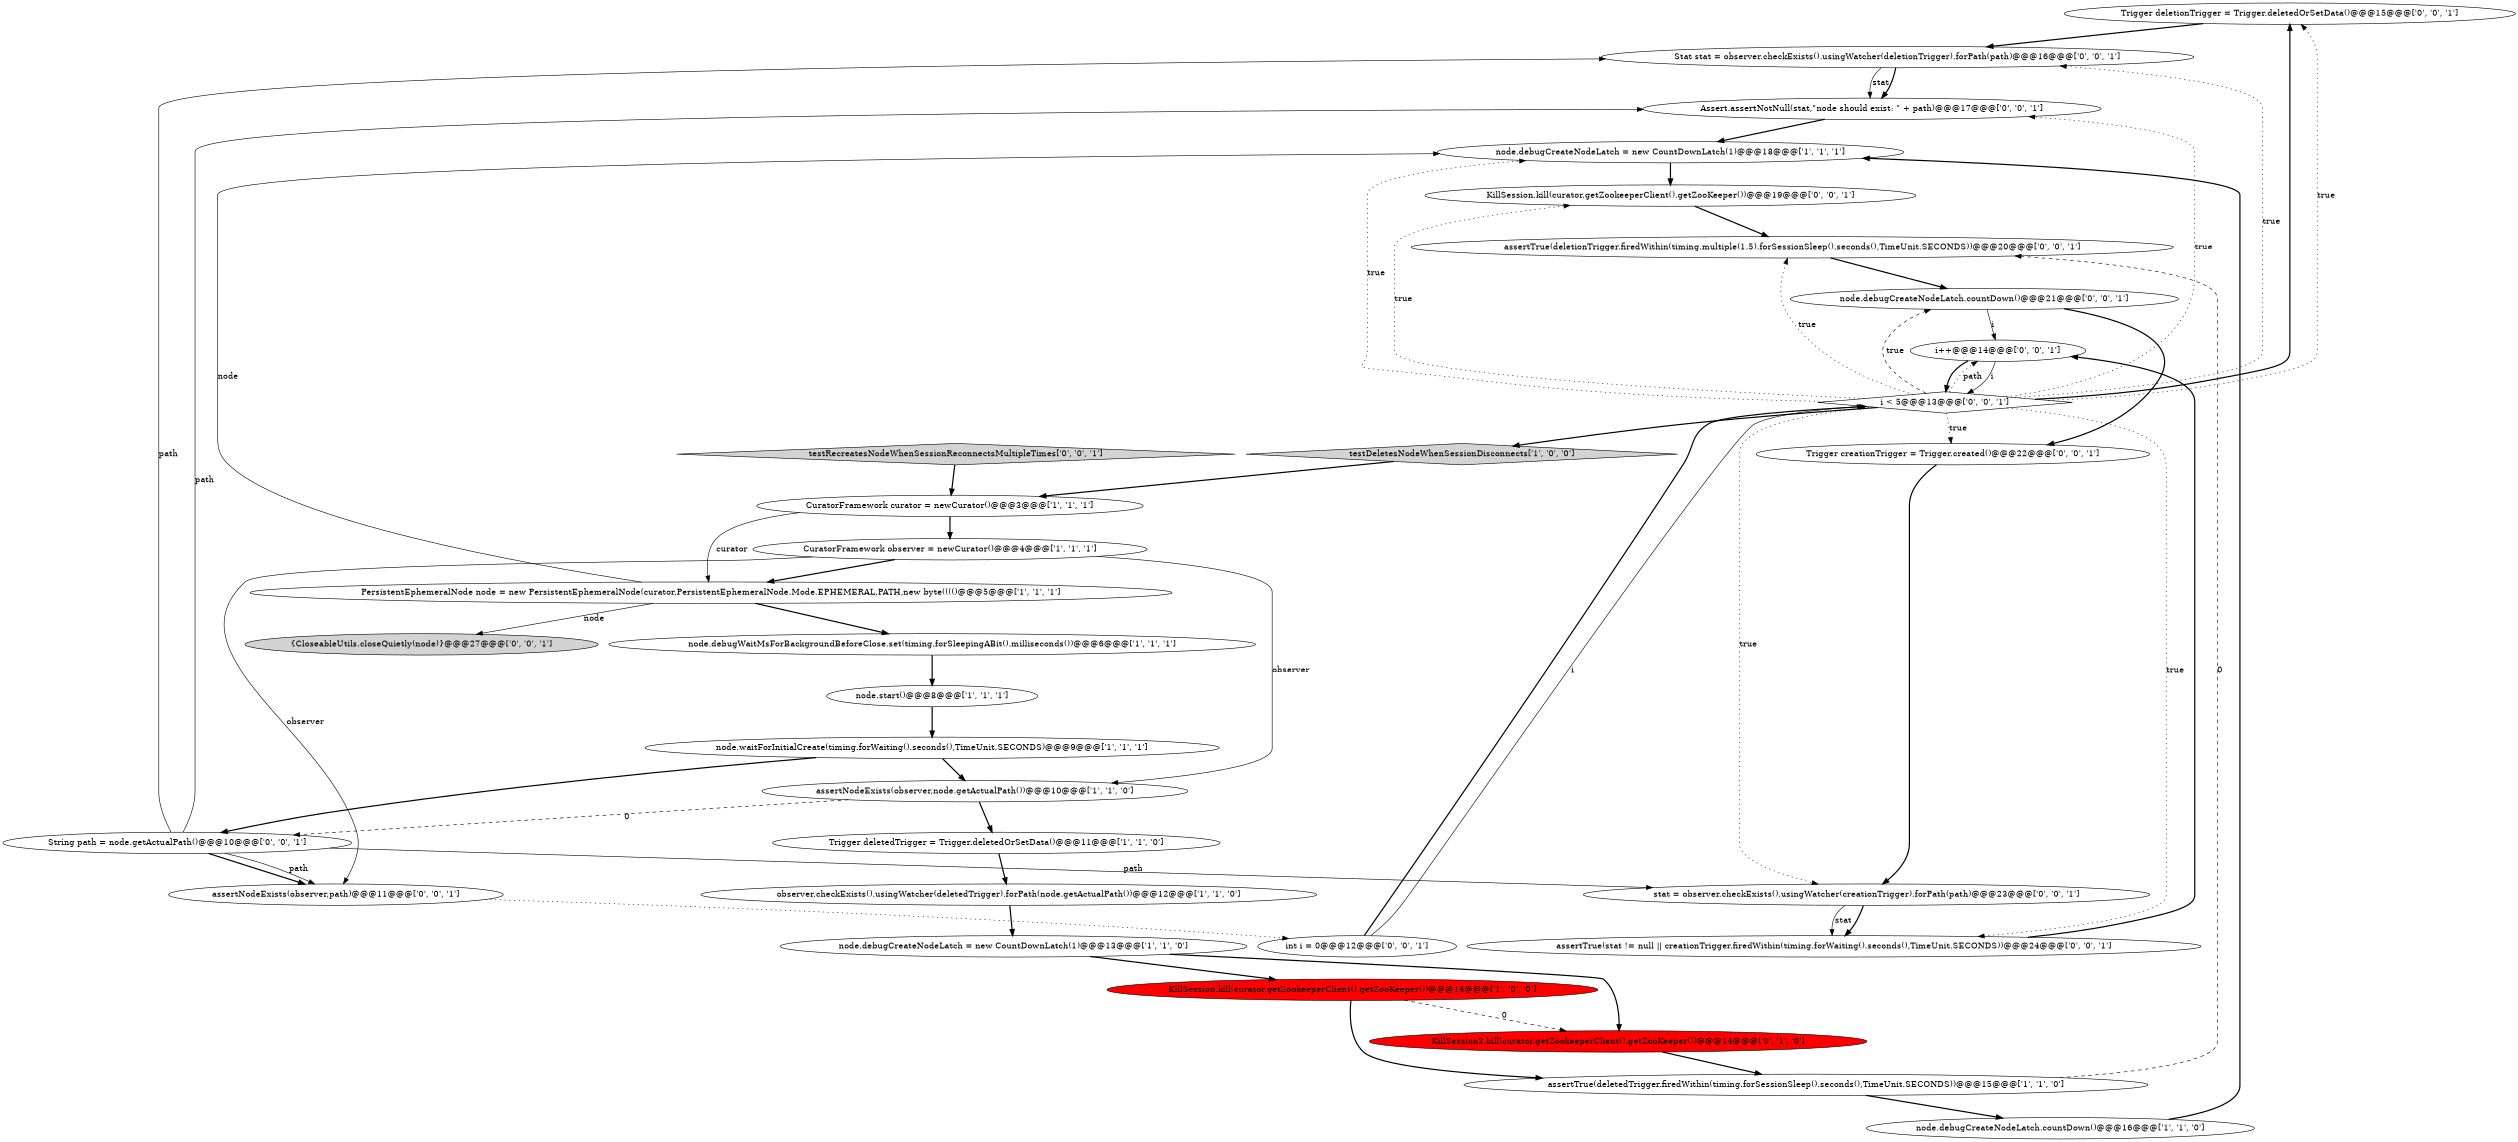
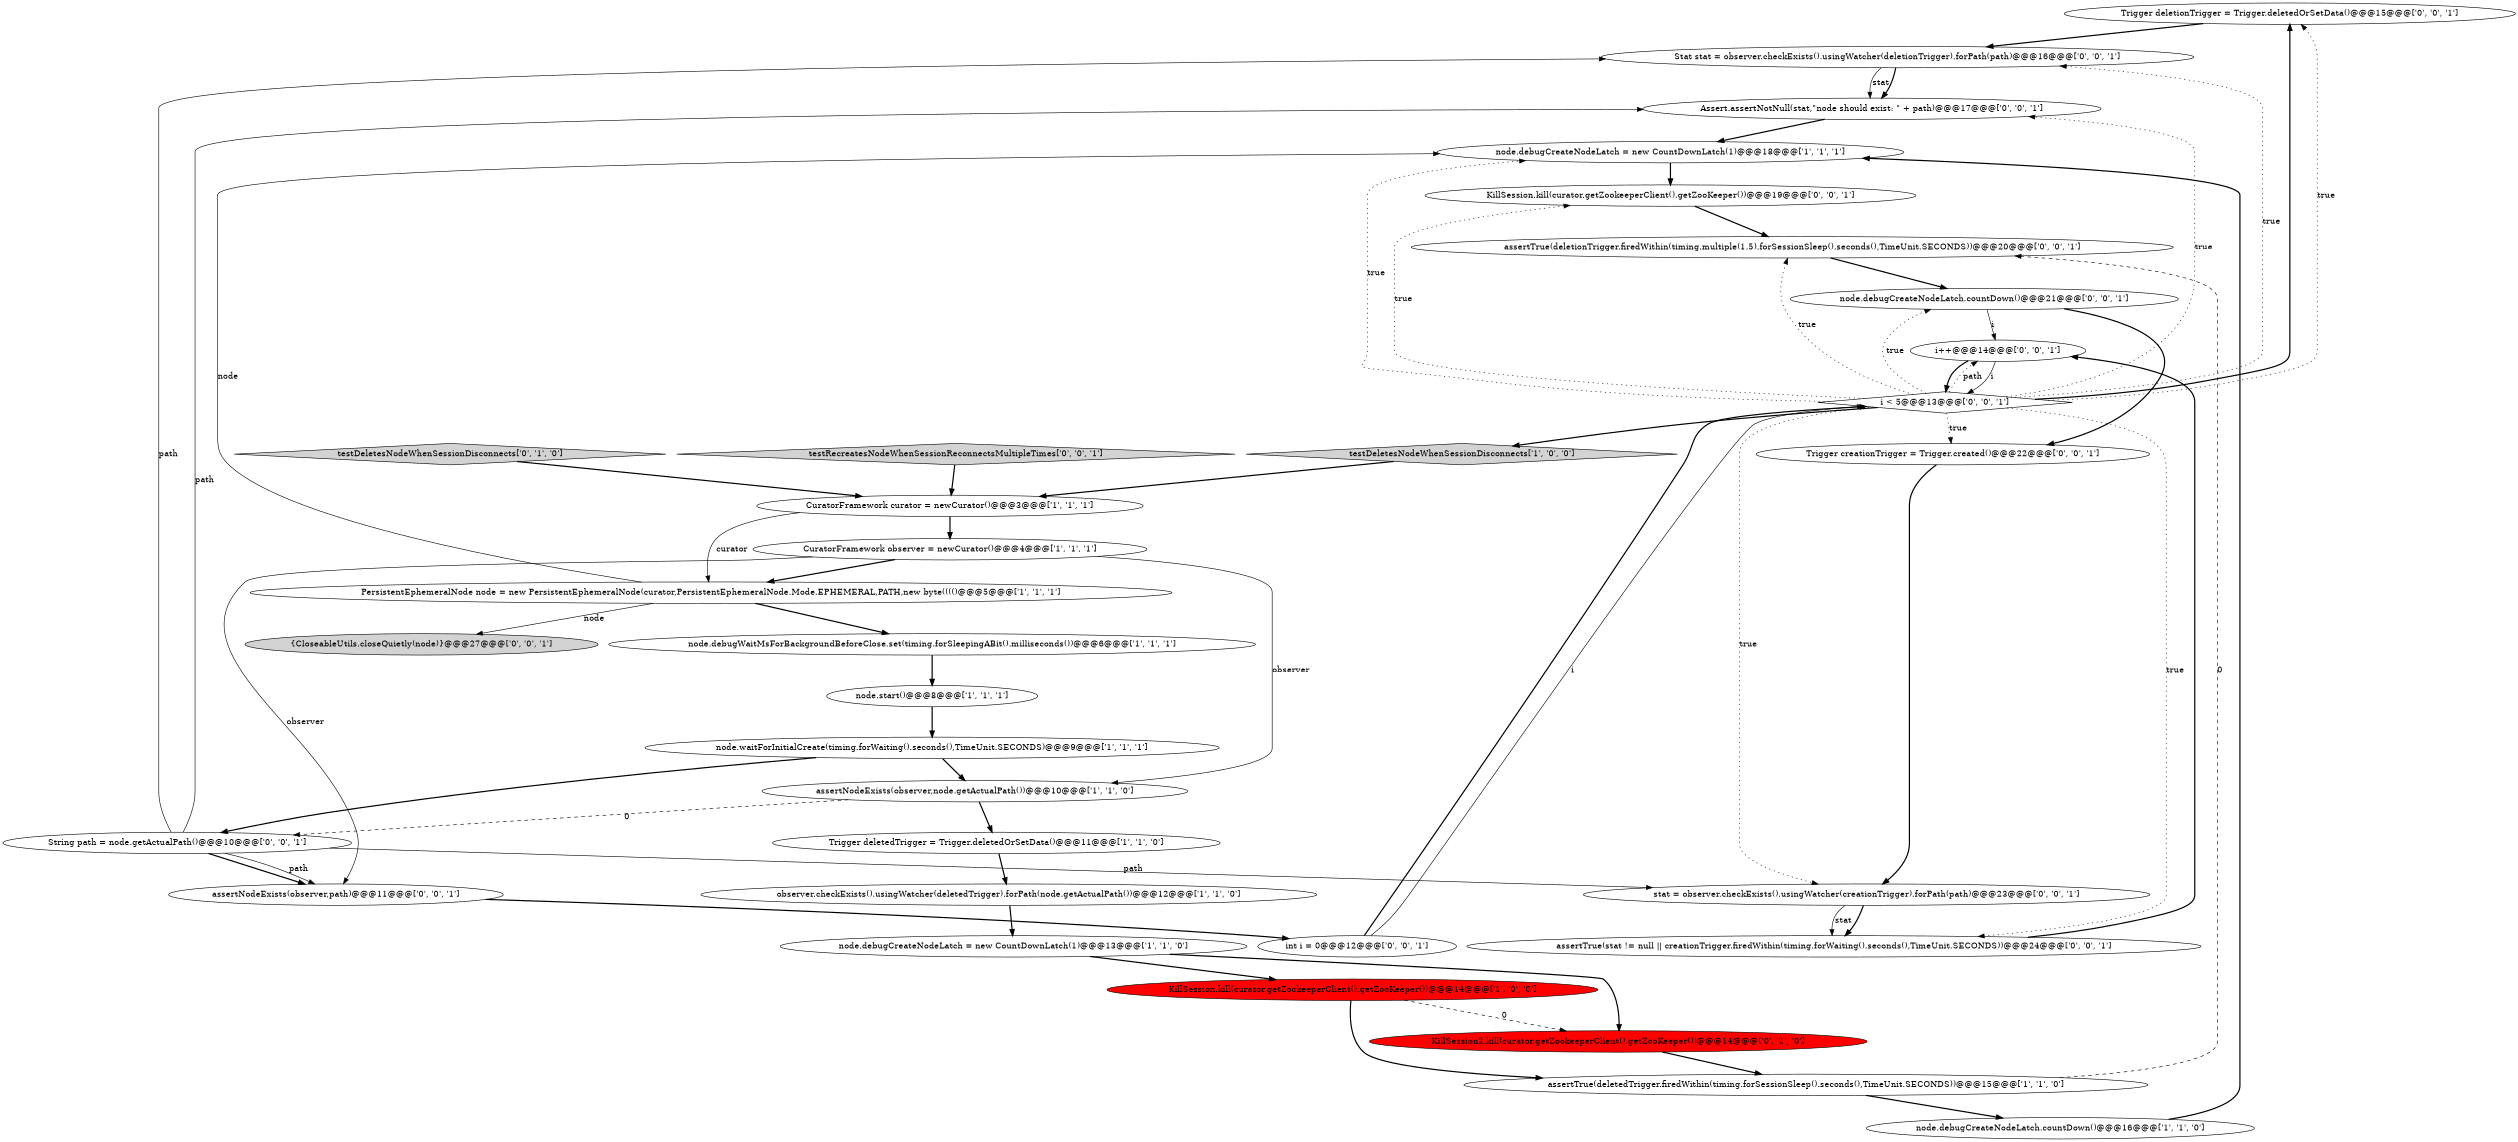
edge "i < 5@@@13@@@['0', '0', '1']" -> "node.debugCreateNodeLatch.countDown()@@@21@@@['0', '0', '1']": style dashed -> dotted
node "testDeletesNodeWhenSessionDisconnects['0', '1', '0']": added
edge "assertNodeExists(observer,path)@@@11@@@['0', '0', '1']" -> "int i = 0@@@12@@@['0', '0', '1']": style dotted -> bold
